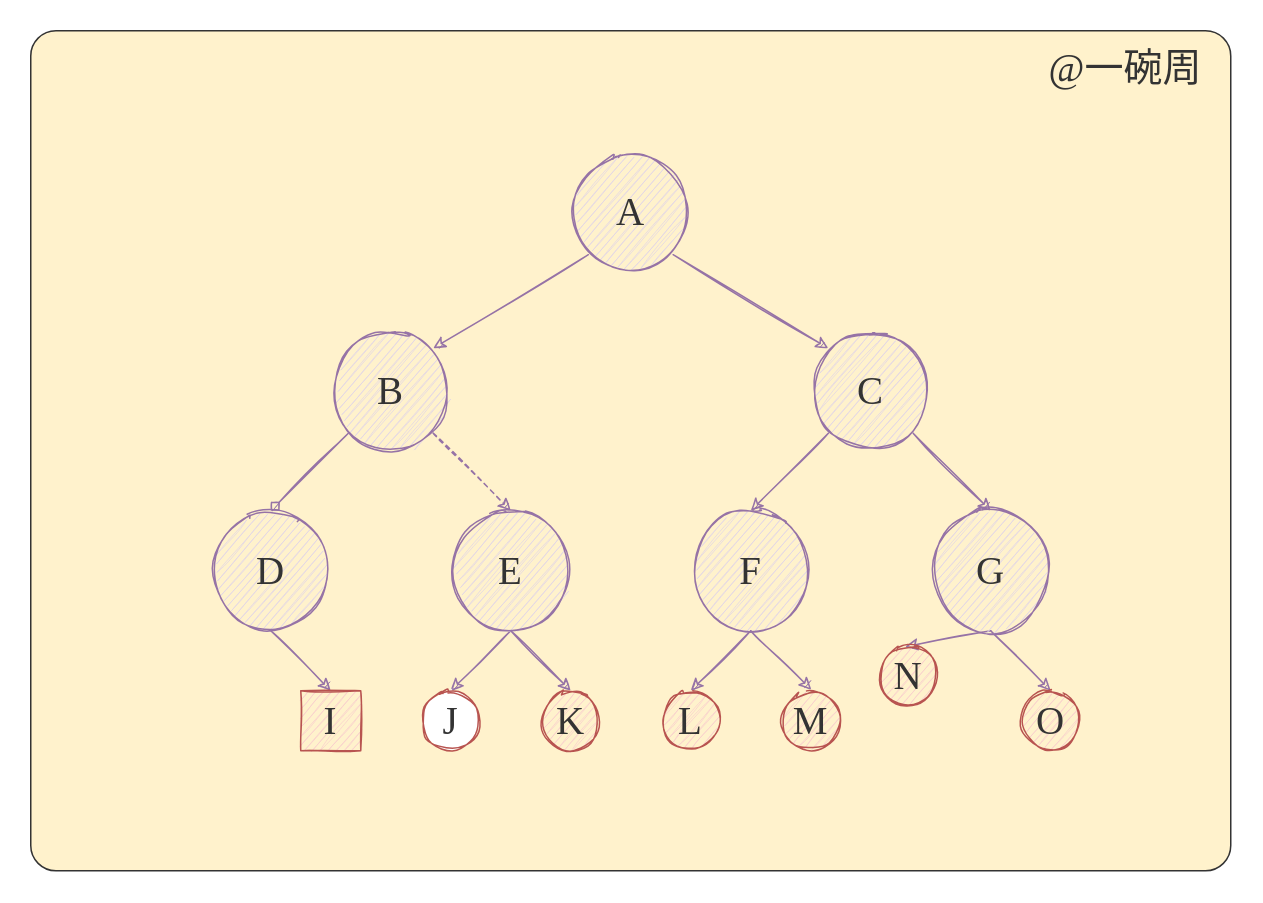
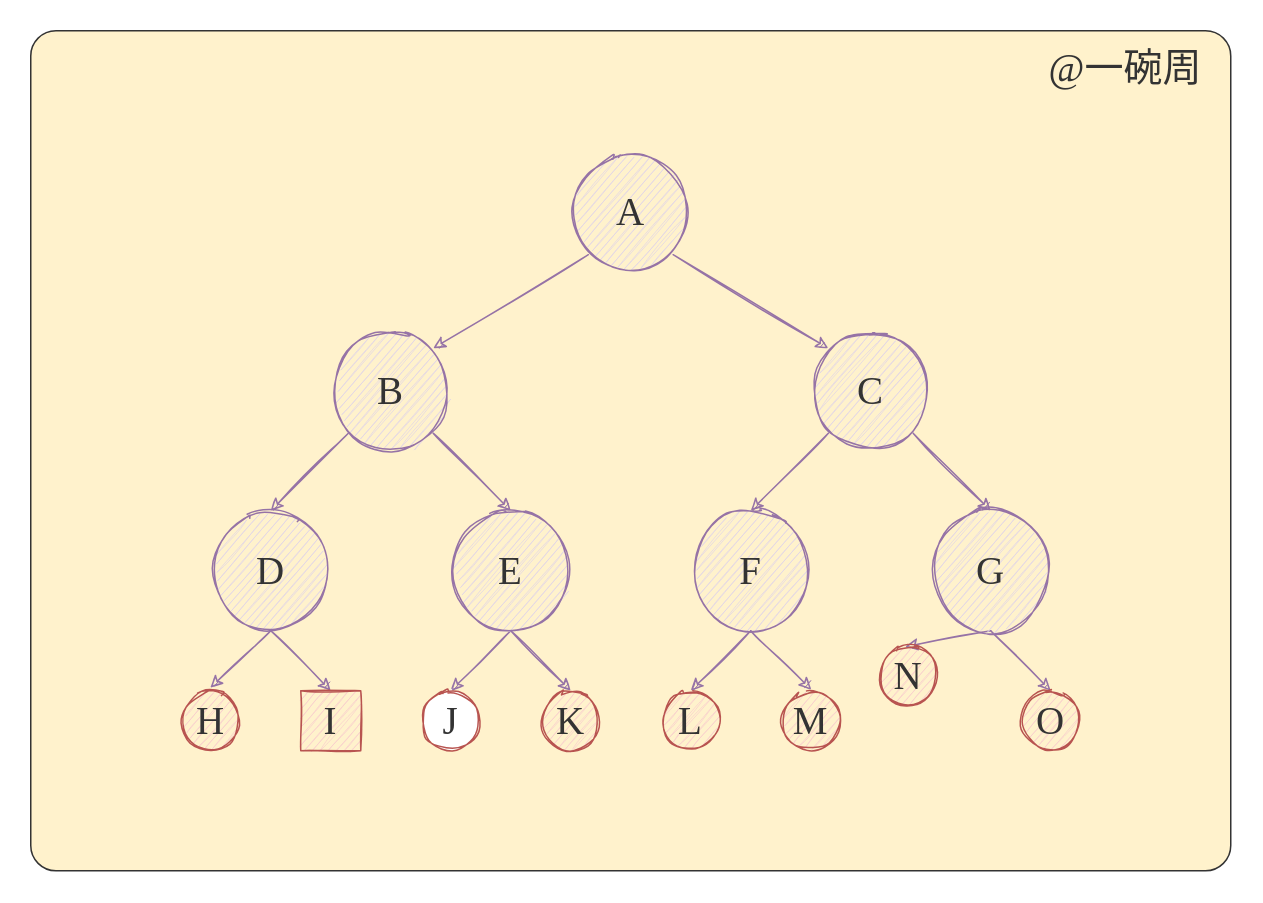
edge "B" -> "E": style dashed -> solid
edge "B" -> "D": arrowhead diamond -> classic
edge "D" -> "H": added
node "H": added
